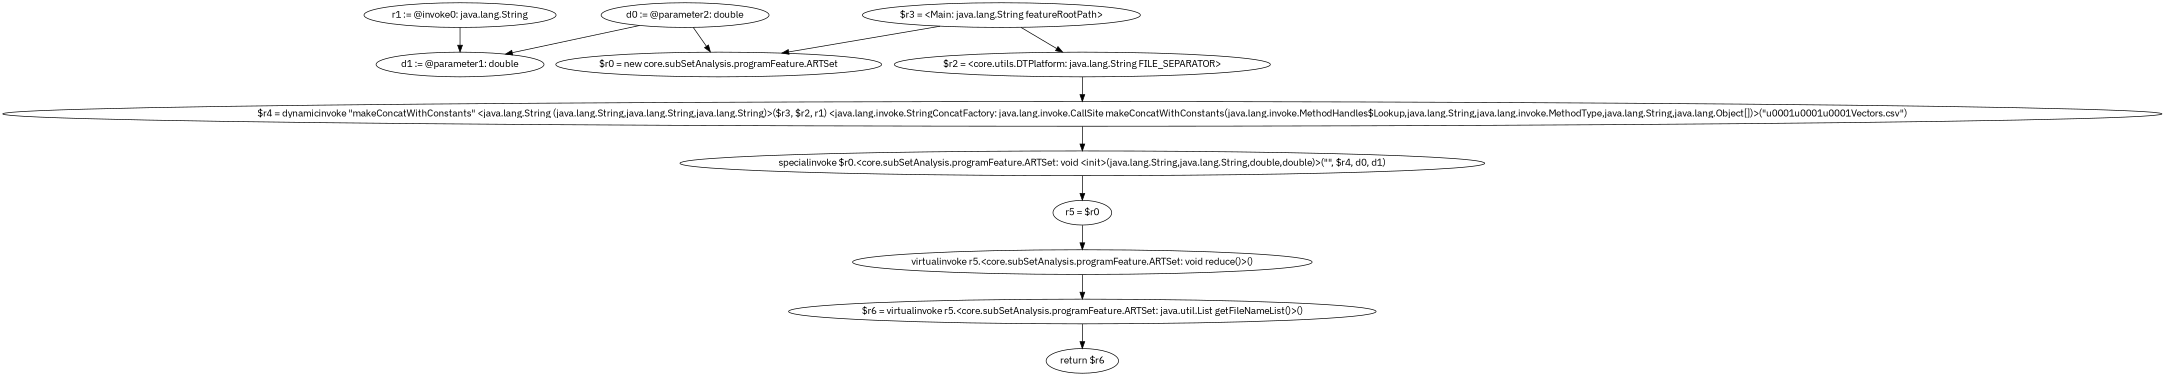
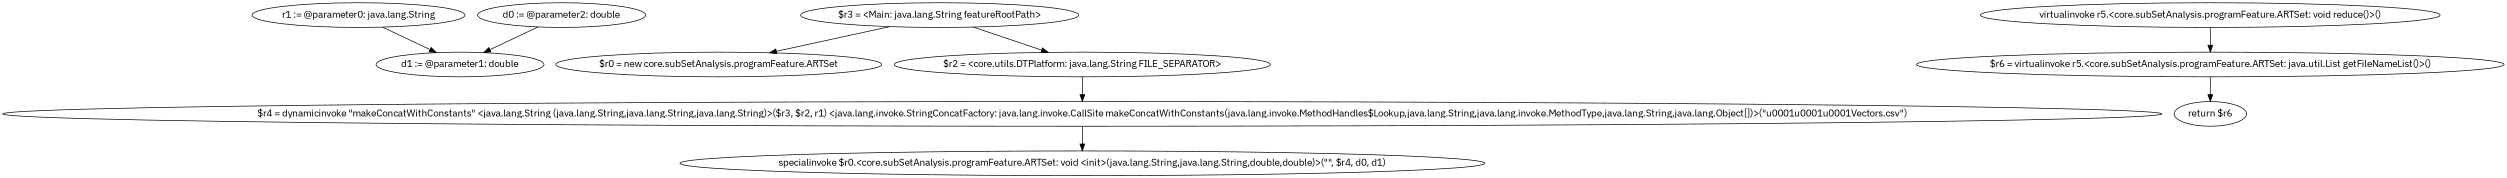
node "r1 := @invoke0: java.lang.String": label "r1 := @invoke0: java.lang.String" -> "r1 := @parameter0: java.lang.String"
edge "d0 := @parameter2: double" -> "$r0 = new core.subSetAnalysis.programFeature.ARTSet": removed
node "r5 = $r0": removed
